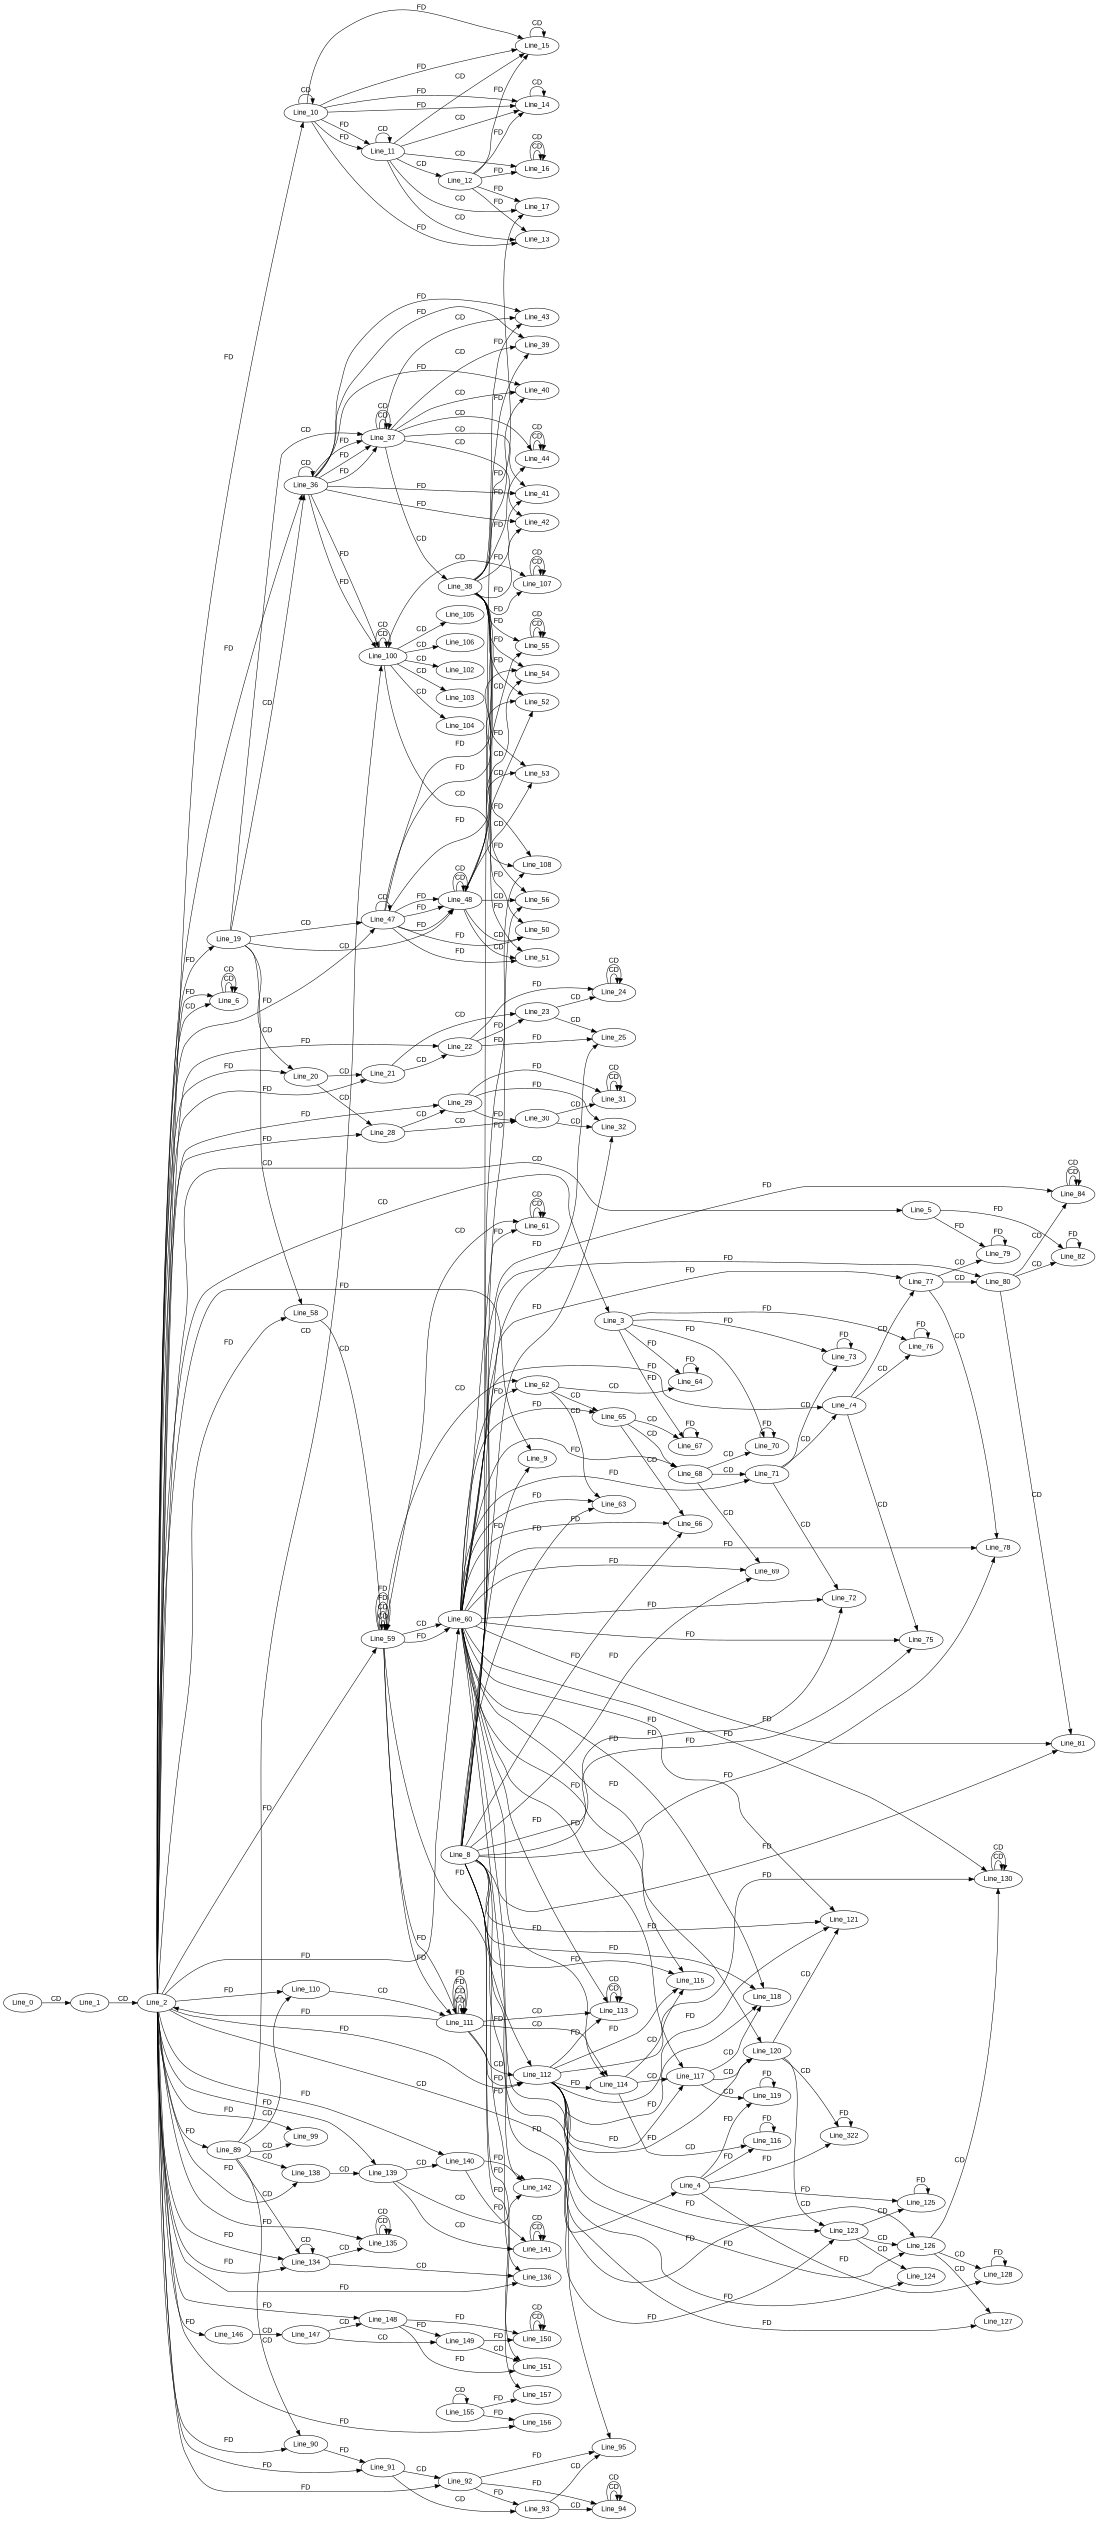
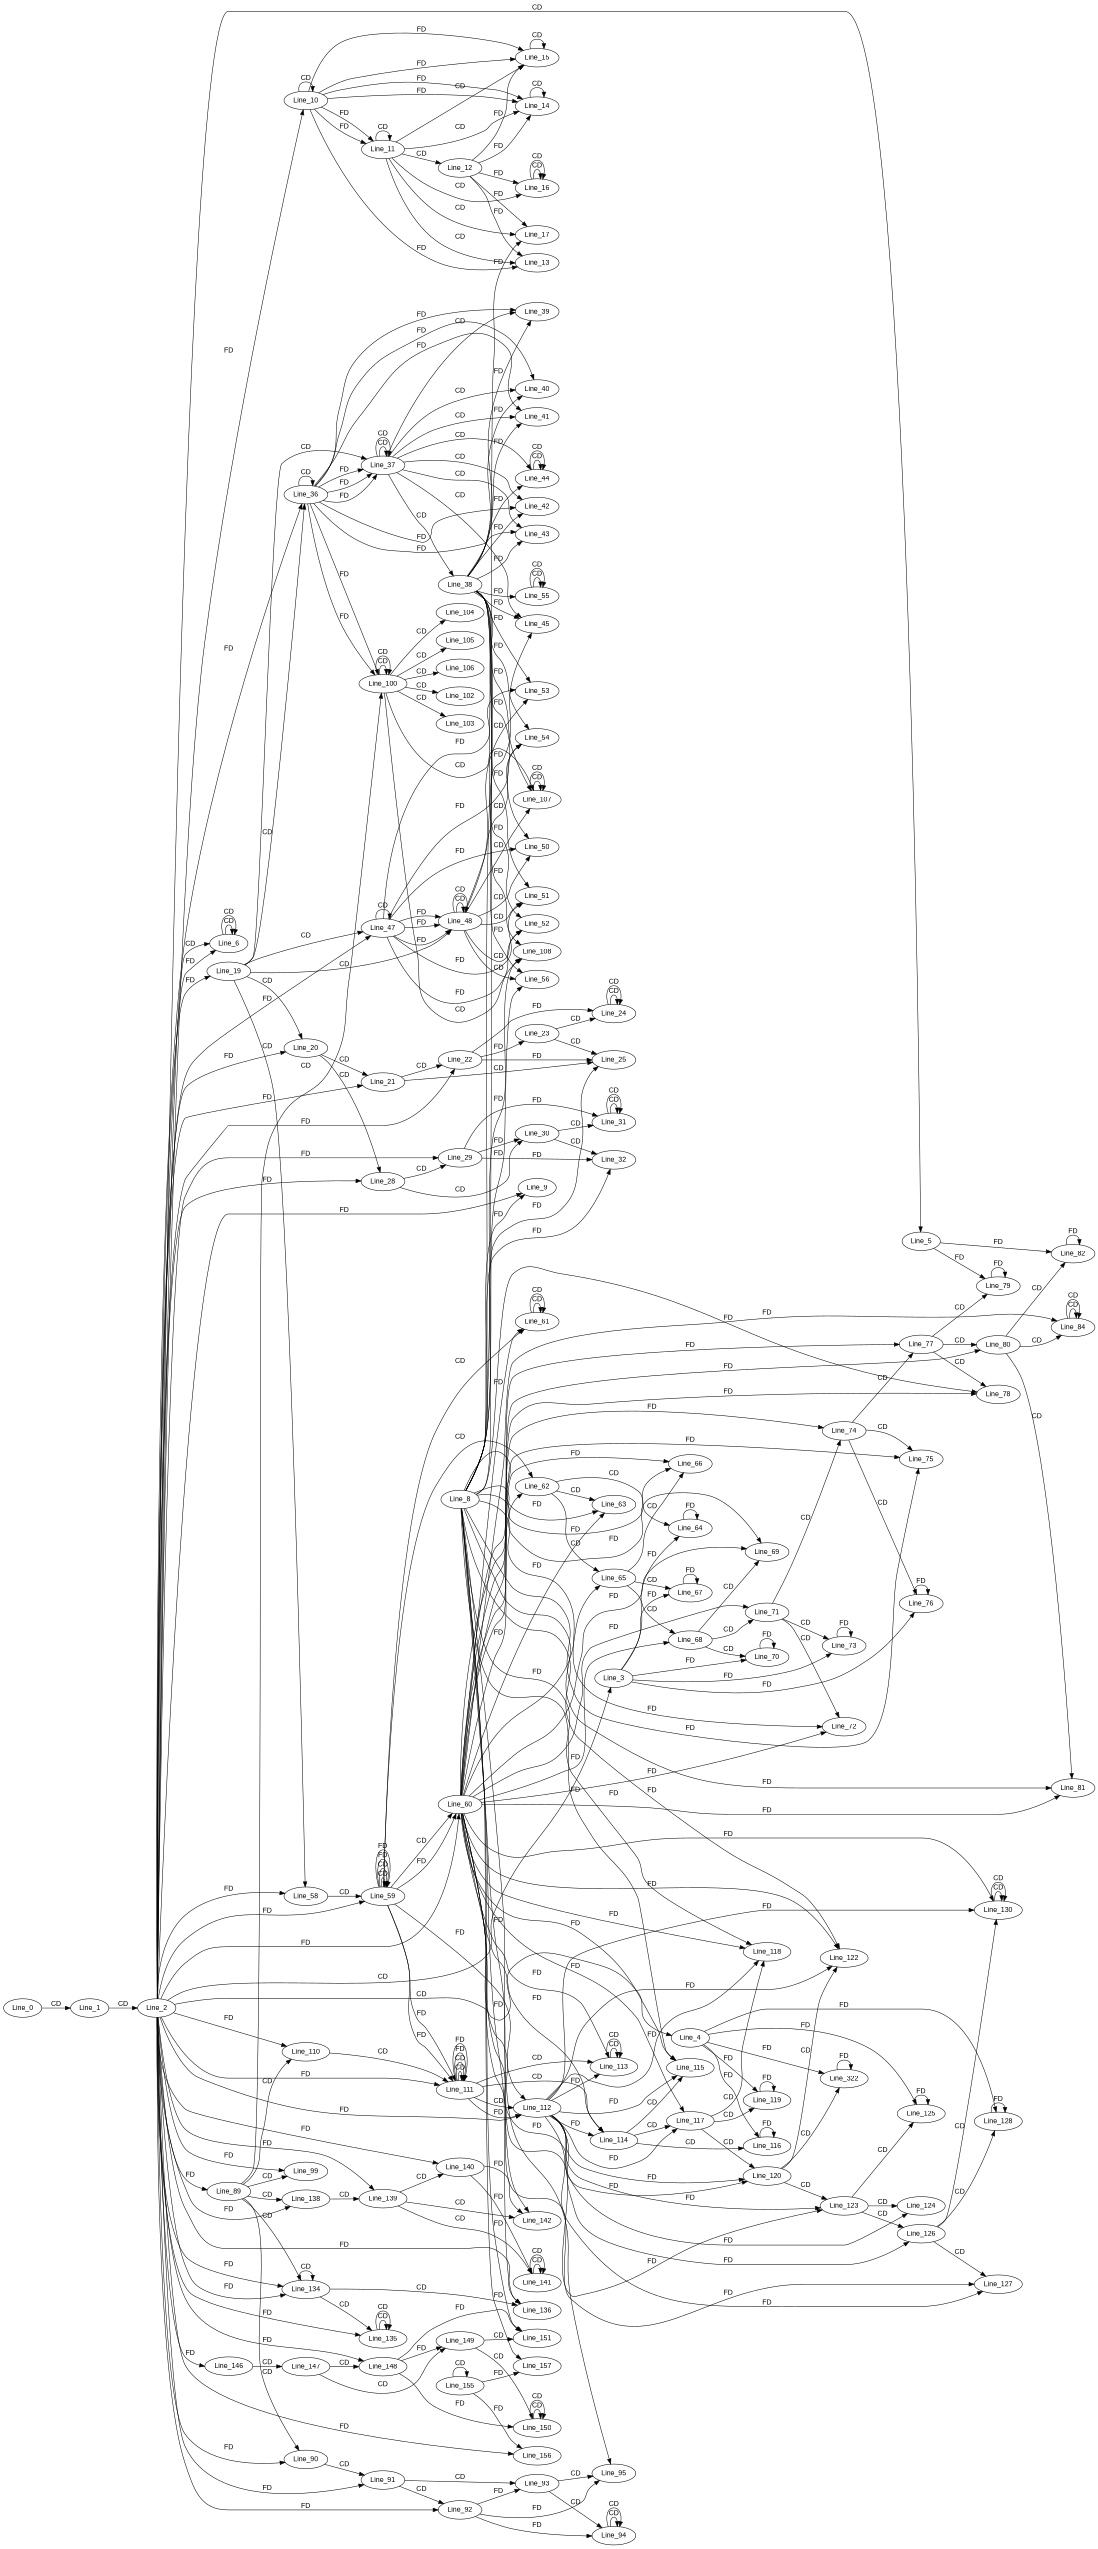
node "Line_45": added
edge "Line_48" -> "Line_55": now "Line_48" -> "Line_107"
edge "Line_21" -> "Line_23": now "Line_21" -> "Line_25"
node "Line_121": label "Line_121" -> "Line_122"
edge "Line_111" -> "Line_2": reversed
edge "Line_60" -> "Line_126": now "Line_60" -> "Line_127"
edge "Line_149" -> "Line_150": label "FD" -> "CD"
edge "Line_90" -> "Line_91": label "FD" -> "CD"
